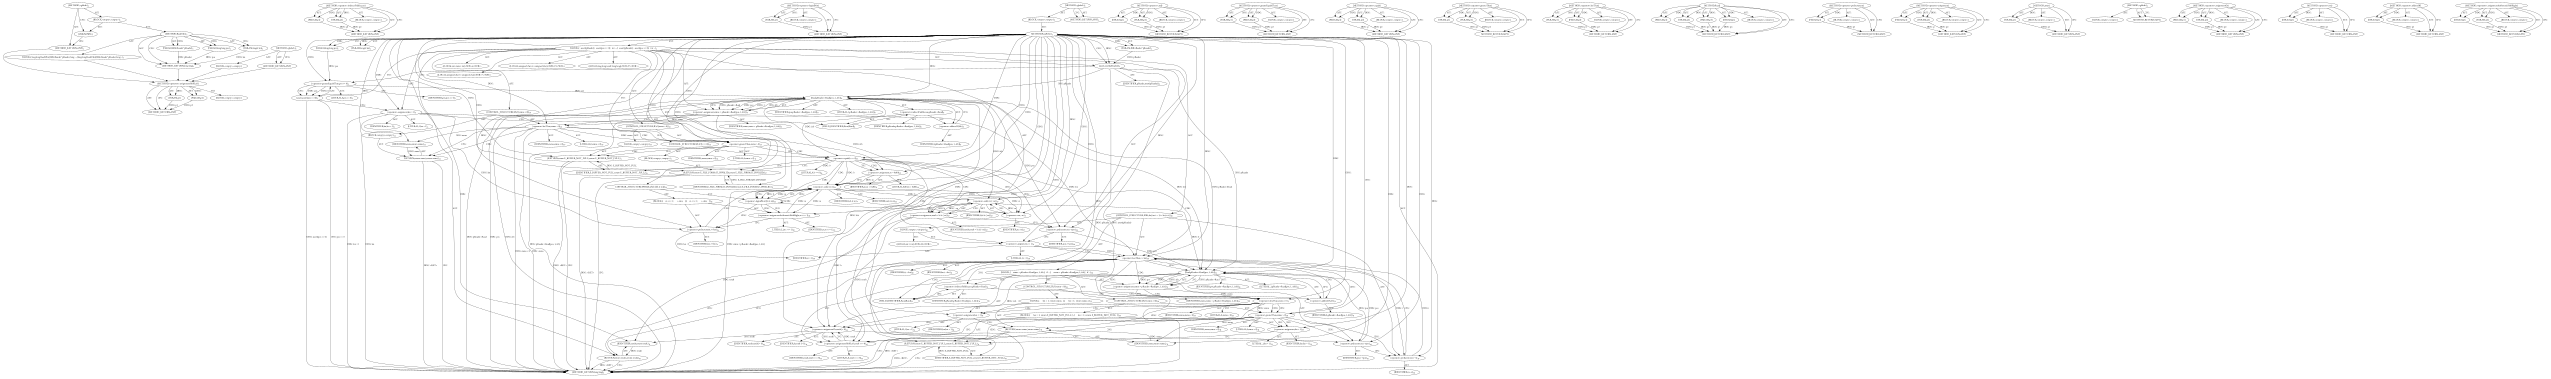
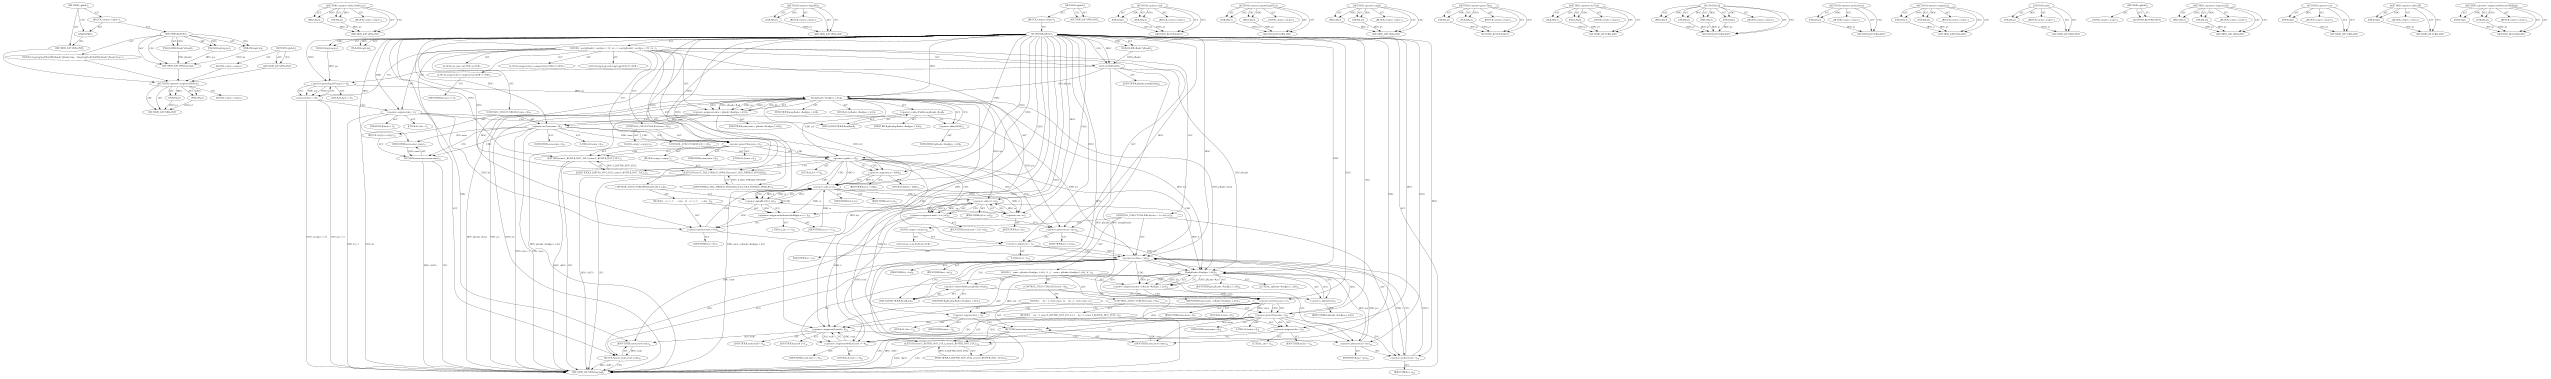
edge "(<operator>.greaterEqualsThan,pos >= 0)" -> "(IDENTIFIER,pos,pos >= 0)": now "<(LOCAL,unsigned char b: unsigned char)<SUB>7</SUB>>" -> "(IDENTIFIER,pos,pos >= 0)"
edge "(<operator>.equals,b == 0)" -> "(LITERAL,0,b == 0)": label "DDG: 0" -> "AST: "
edge "(<operators>.assignmentArithmeticShiftRight,m >>= 1)" -> "(<operator>.and,b & m)": now "(IDENTIFIER,m,m >>= 1)" -> "(<operator>.and,b & m)"
edge "(<operator>.preIncrement,++len)" -> "(IDENTIFIER,i,i = 1)": now "(<operator>.preIncrement,++len)" -> "(<operator>.lessThan,i < len)"
